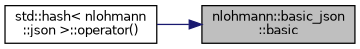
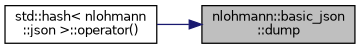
node "nlohmann::basic_json ::basic": label "nlohmann::basic_json ::basic" -> "nlohmann::basic_json ::dump"
